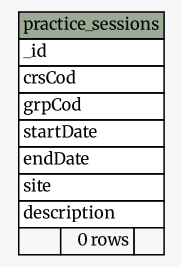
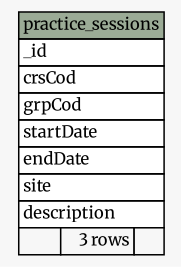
node "practice_sessions": text "0 rows" -> "3 rows"
